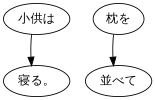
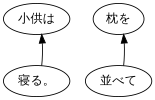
edge "小供は" -> "寝る。": reversed
edge "枕を" -> "並べて": reversed
